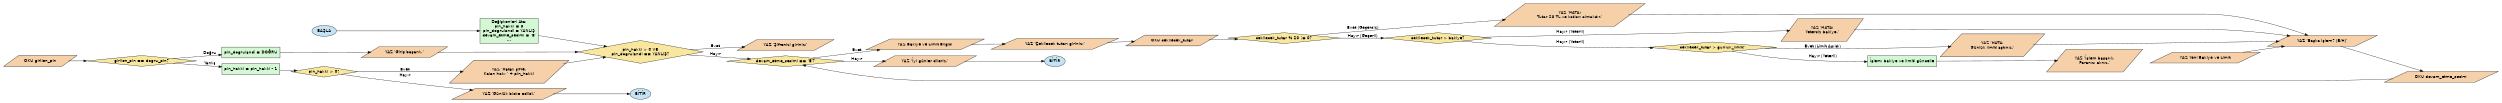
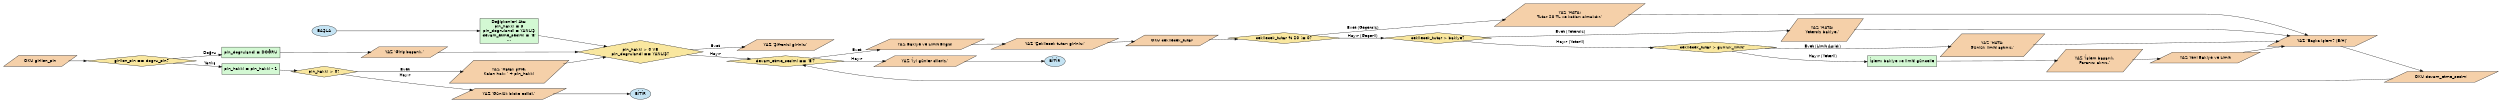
edge "cekilecek_tutar > bakiye?" -> "YAZ 'HATA: Yetersiz bakiye.'": label " Hayır (Yeterli)" -> " Evet (Yetersiz)"
edge "YAZ 'İşlem başarılı. Paranızı alınız.'" -> "YAZ Yeni Bakiye ve Limit": added
